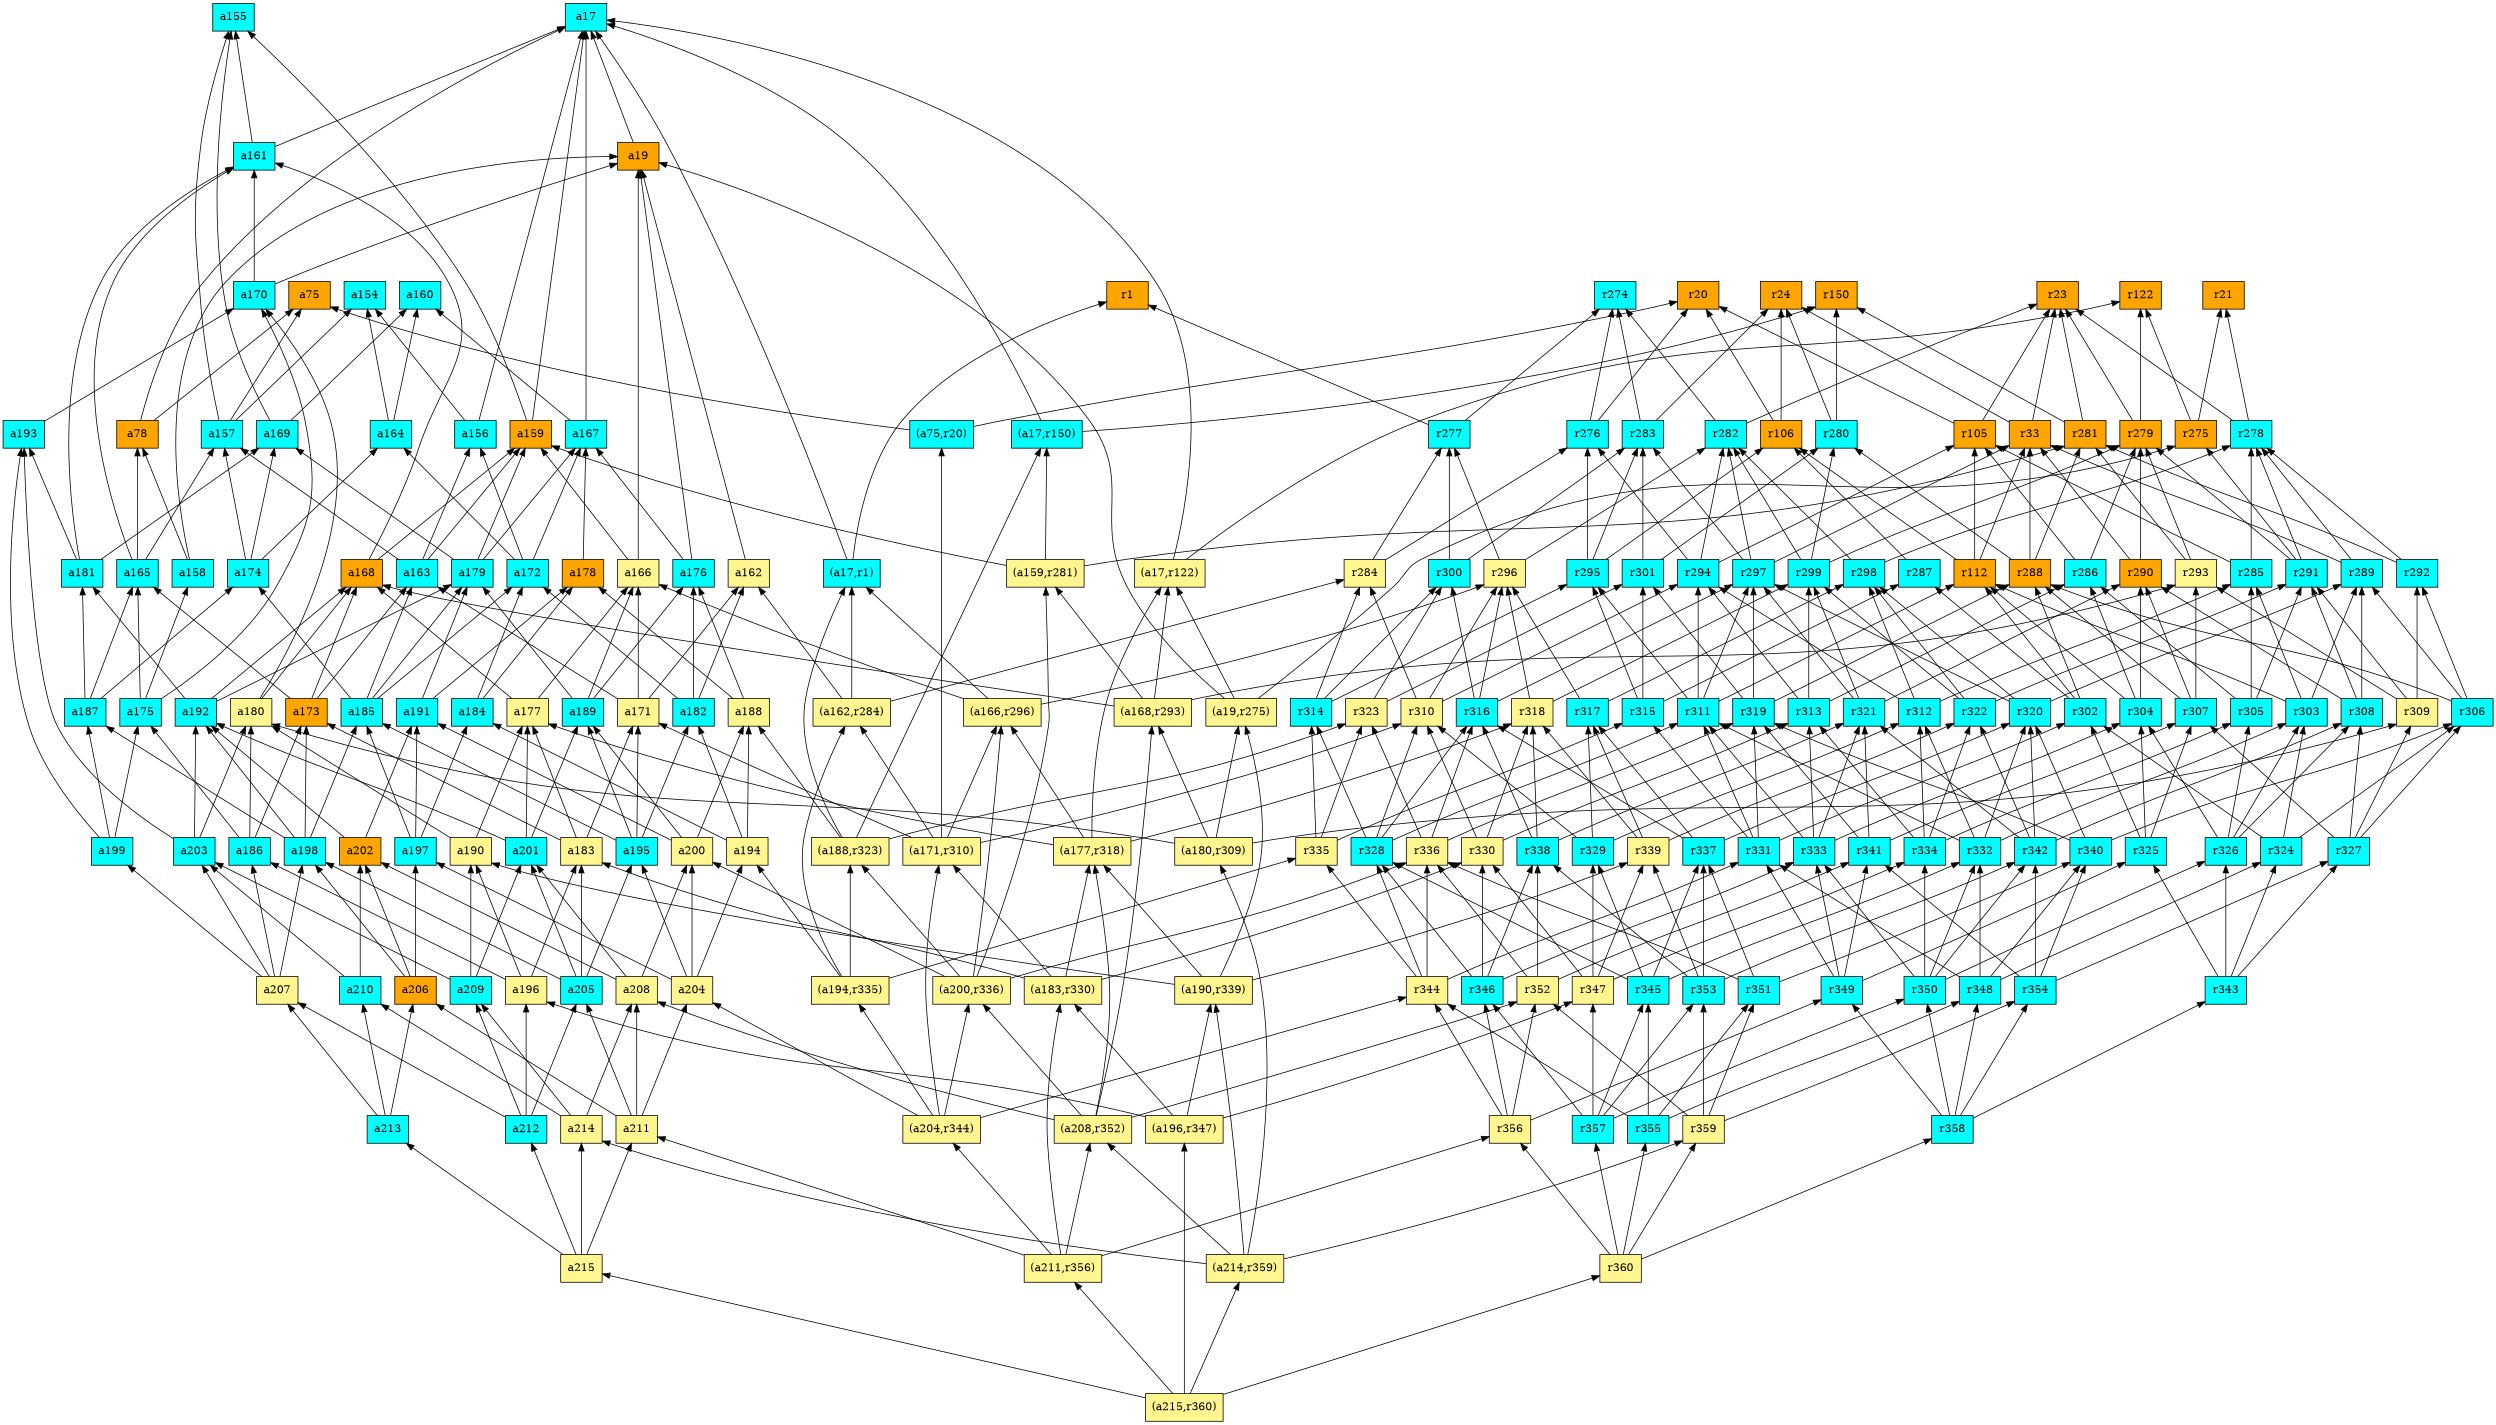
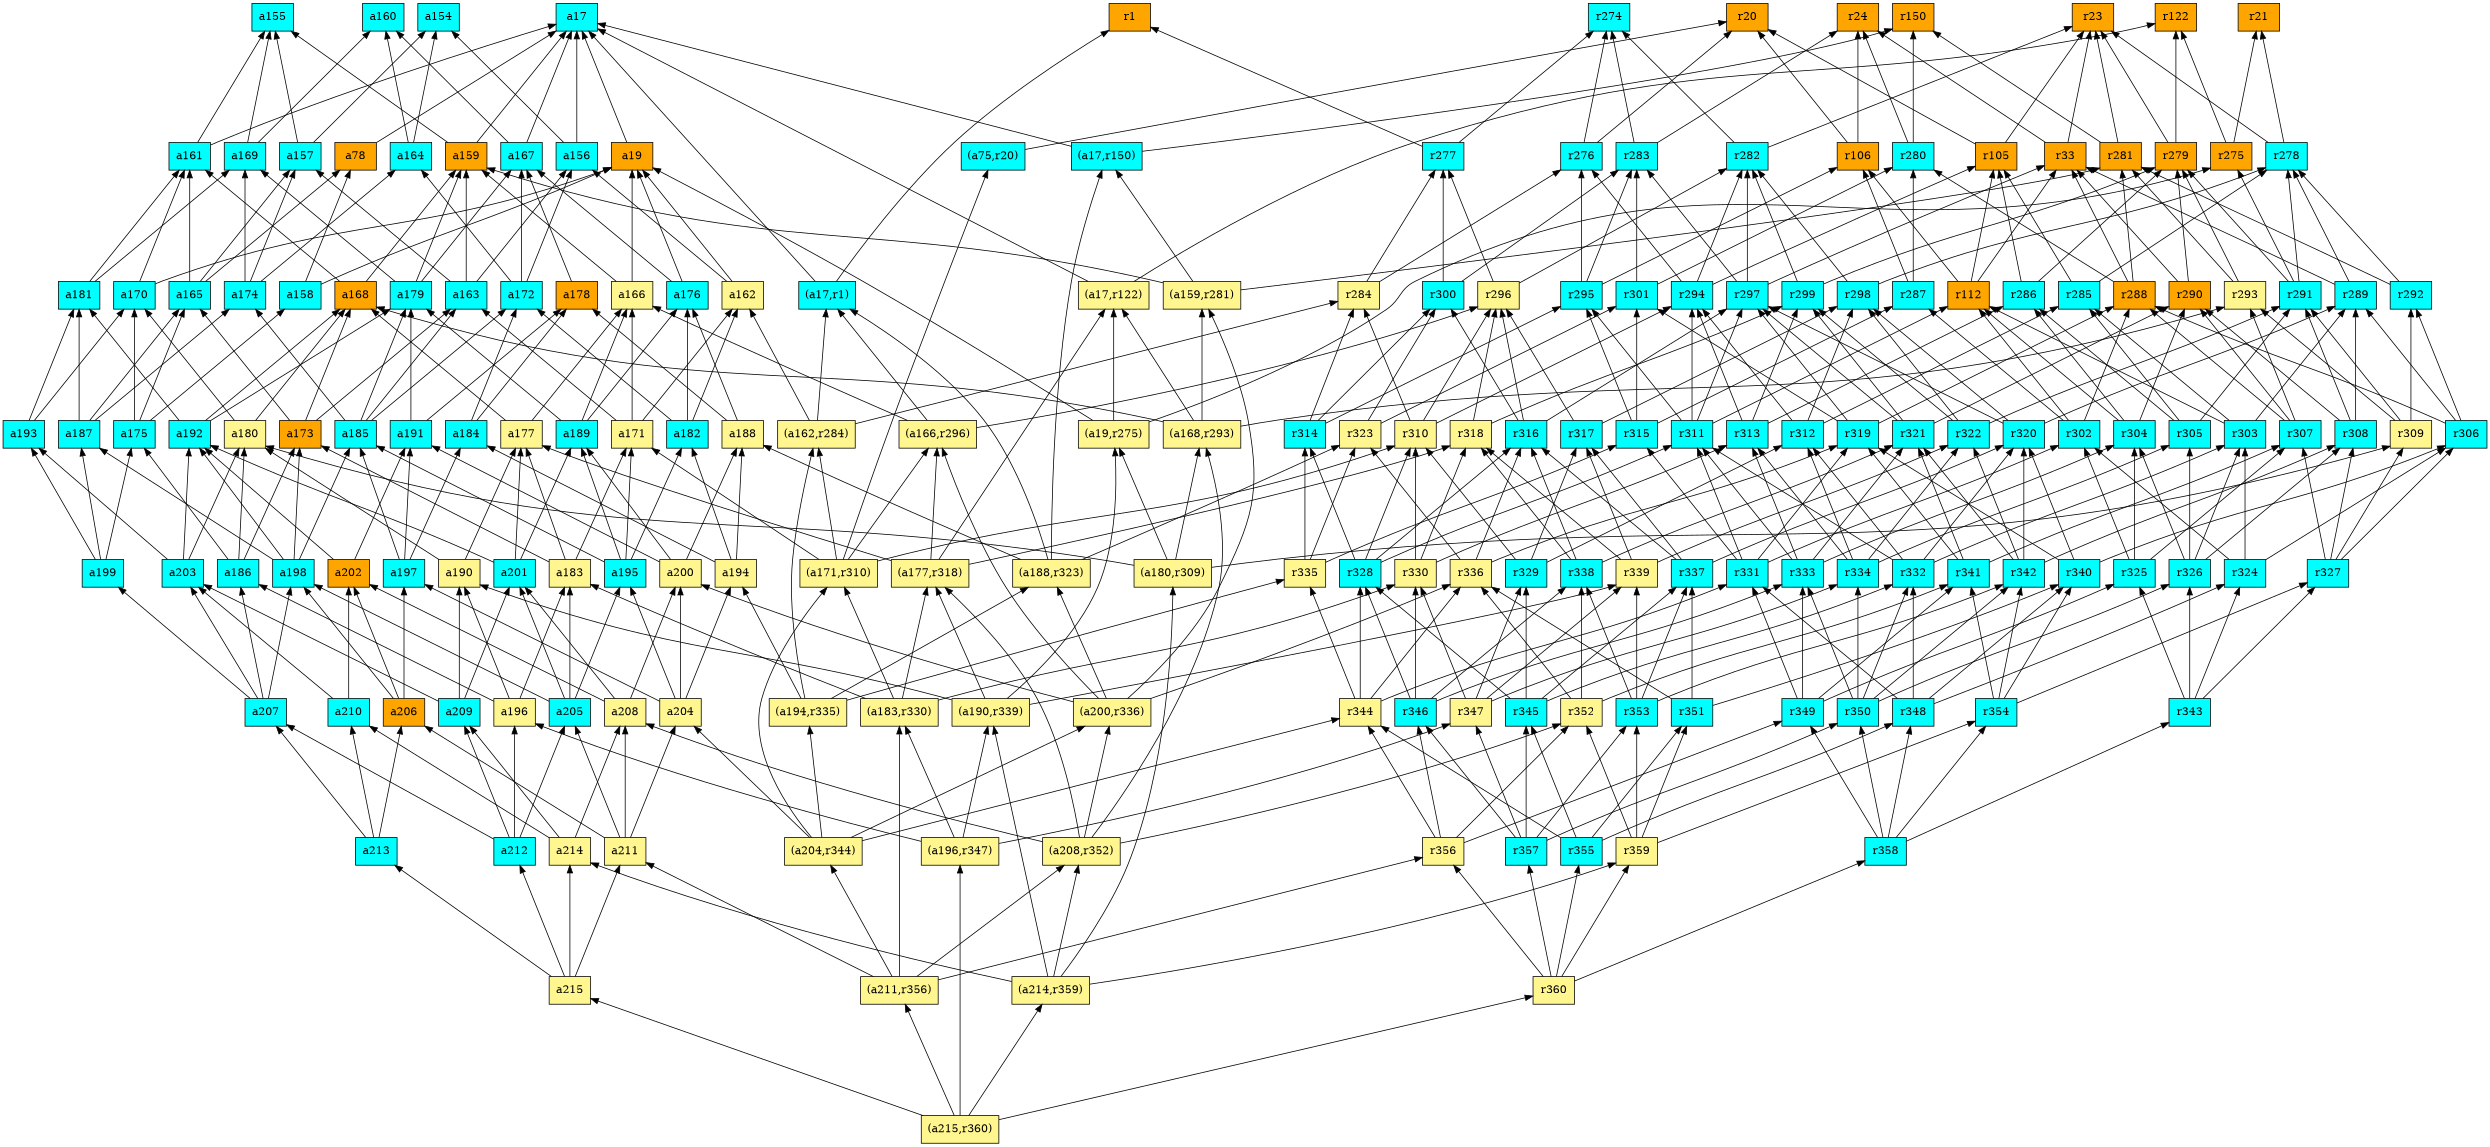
edge "a162" -> "a156": added
node "a75": removed
edge "a181" -> "a193": reversed
edge "r299" -> "r280": now "r287" -> "r280"
node "a207": fillcolor khaki1 -> cyan
